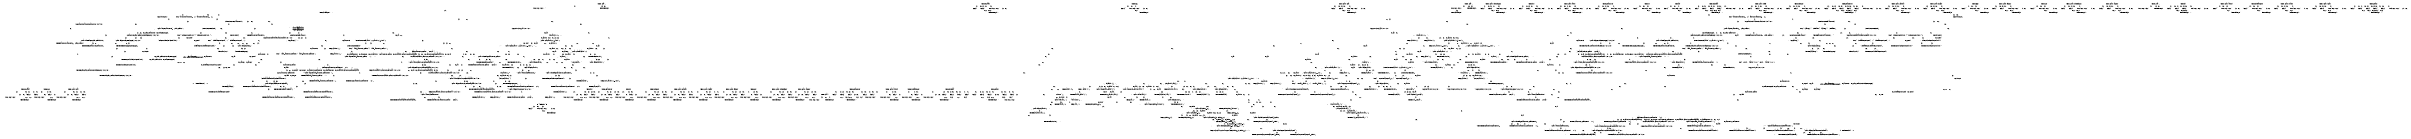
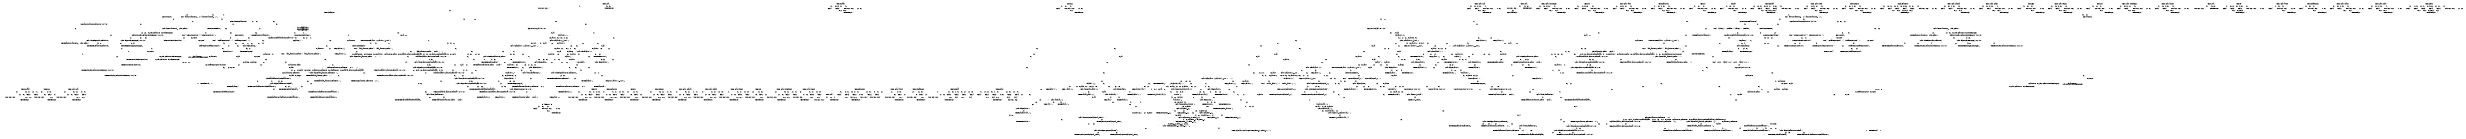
edge "(<operator>.fieldAccess,path.find)" -> "(FIELD_IDENTIFIER,find,find)": now "(<operator>.fieldAccess,path.find)" -> "(CHECK,CHECK(pixel_size == 32 || pixel_size == 16))"
node "(IDENTIFIER,size,size.c_str())": added
edge "(IDENTIFIER,pixel_size,pixel_size == 32)" -> "(<operator>.equals,pixel_size == 32)": reversed
